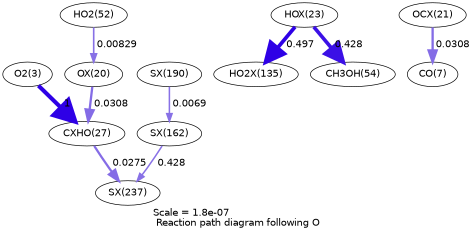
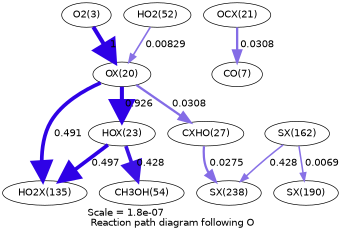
edge "OX(20)" -> "HOX(23)": added, label "0.926"
edge "O2(3)" -> "CXHO(27)": now "O2(3)" -> "OX(20)"
edge "SX(190)" -> "SX(162)": reversed
edge "OX(20)" -> "HO2X(135)": added, label "0.491"
node "SX(237)": label "SX(237)" -> "SX(238)"
